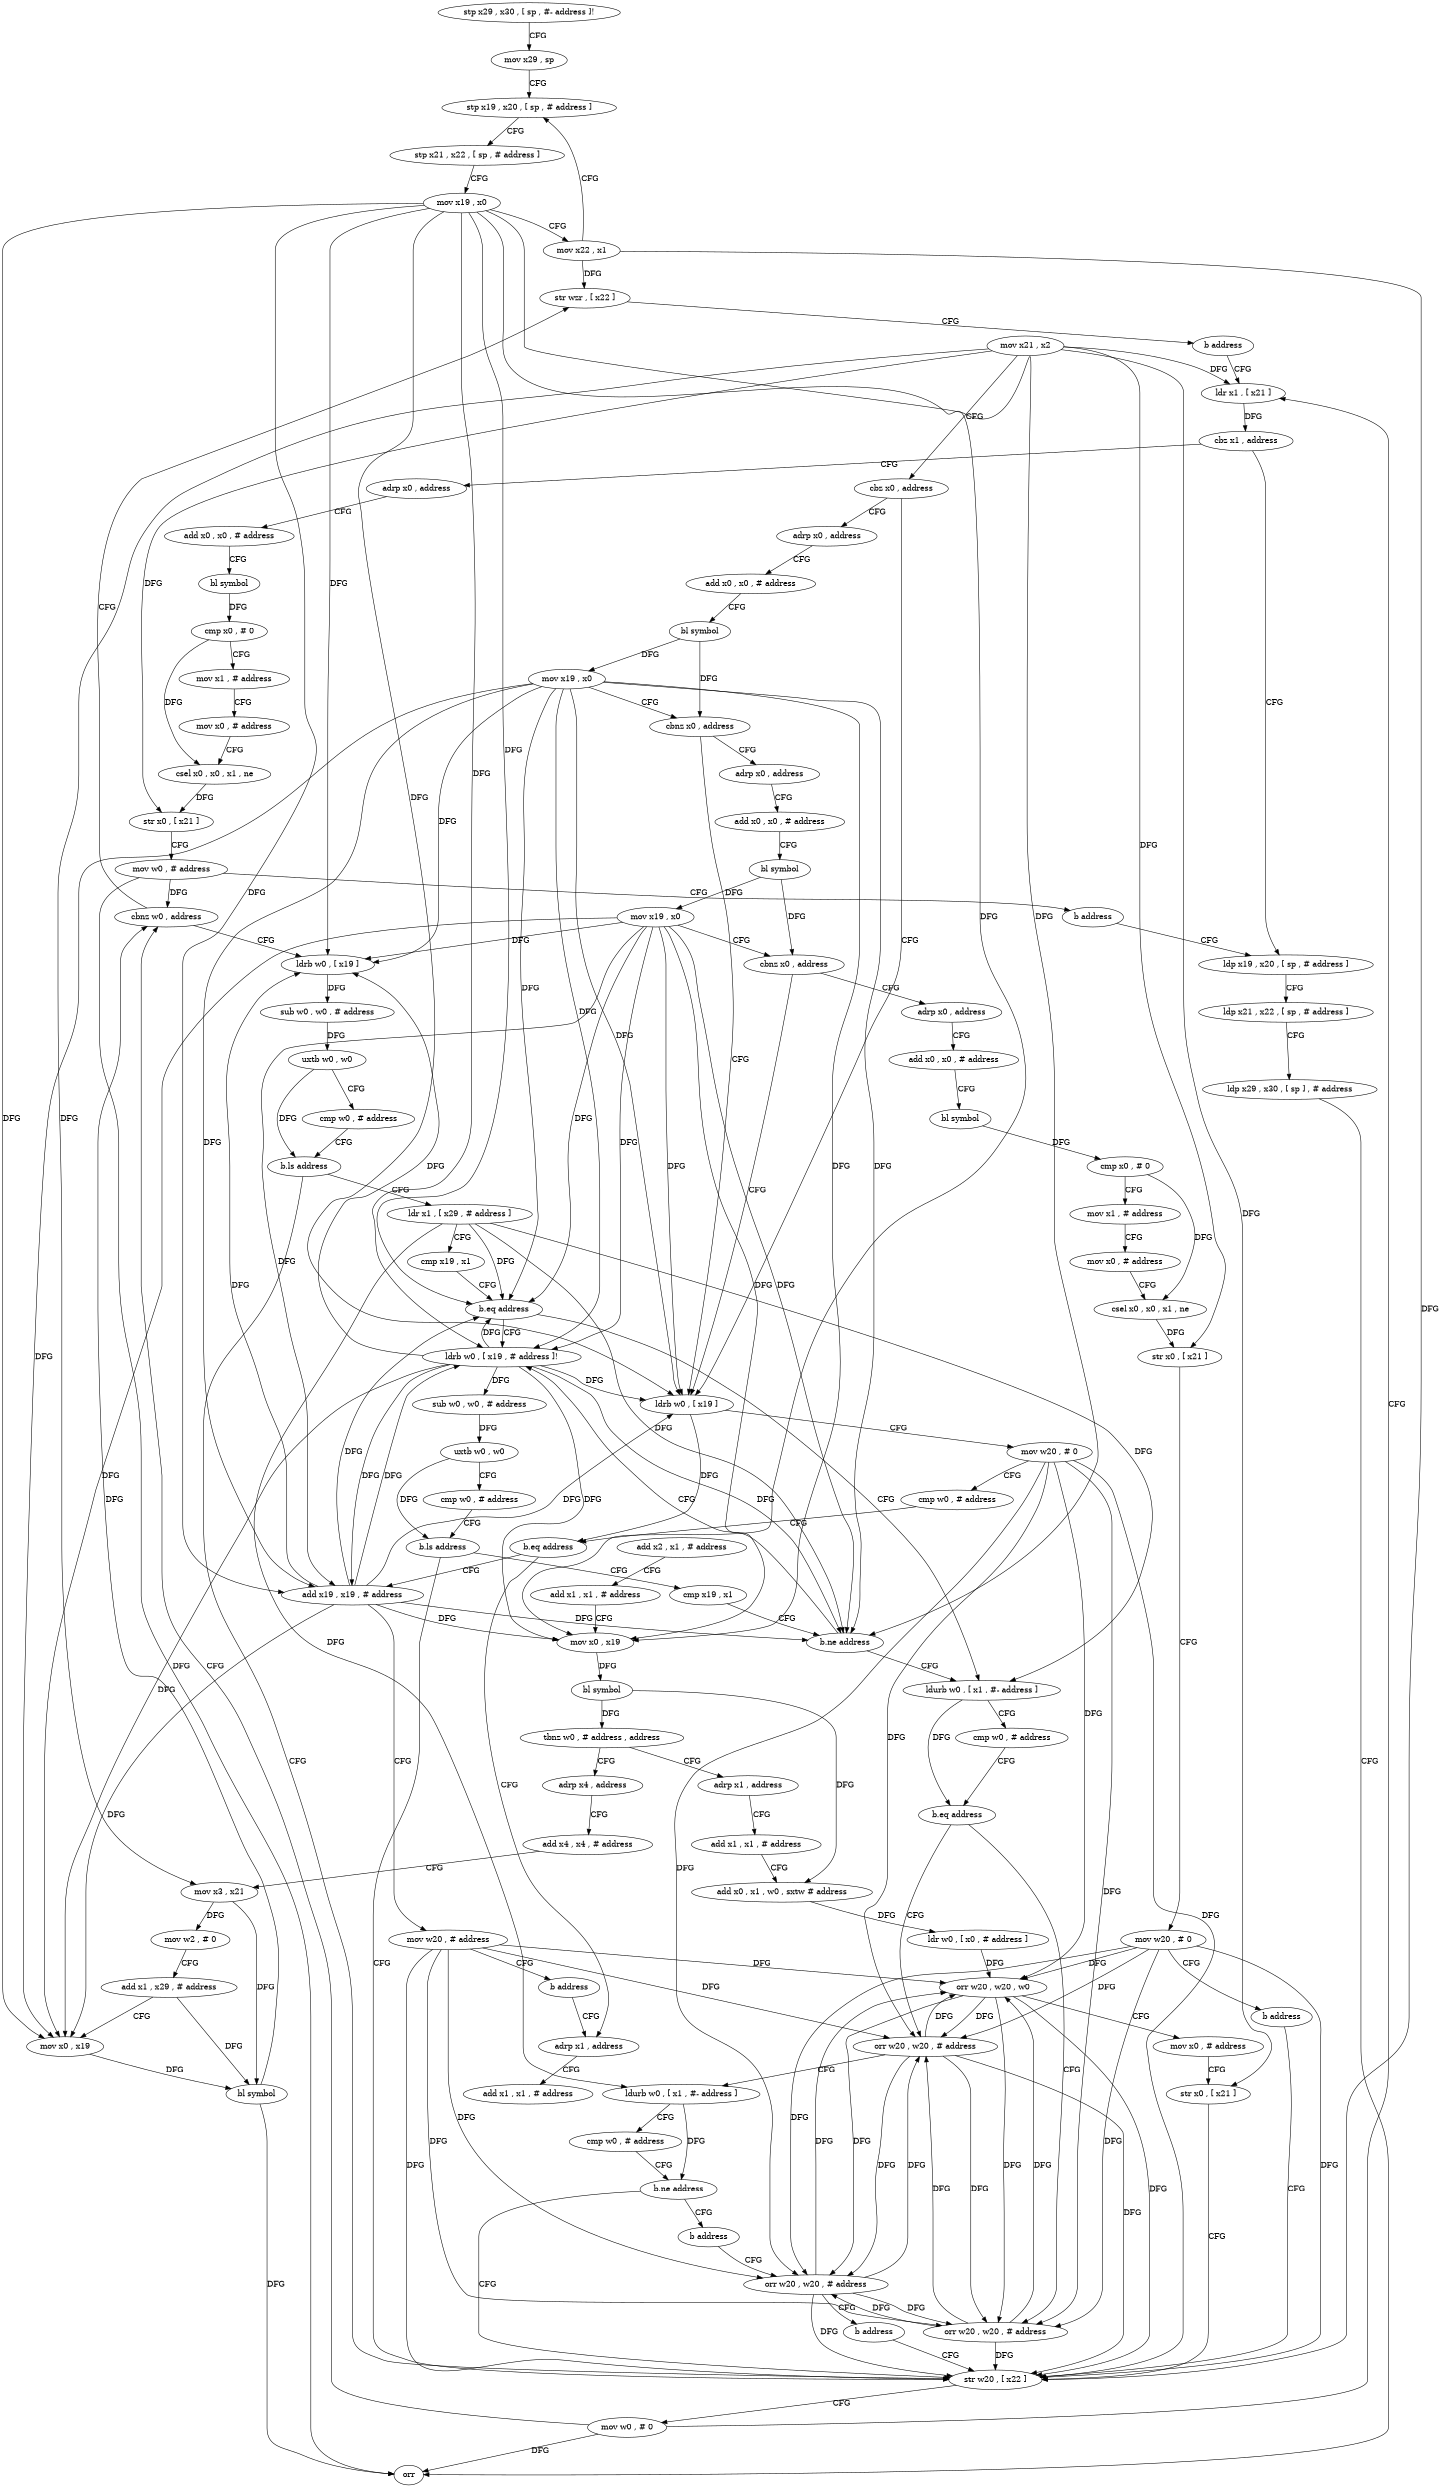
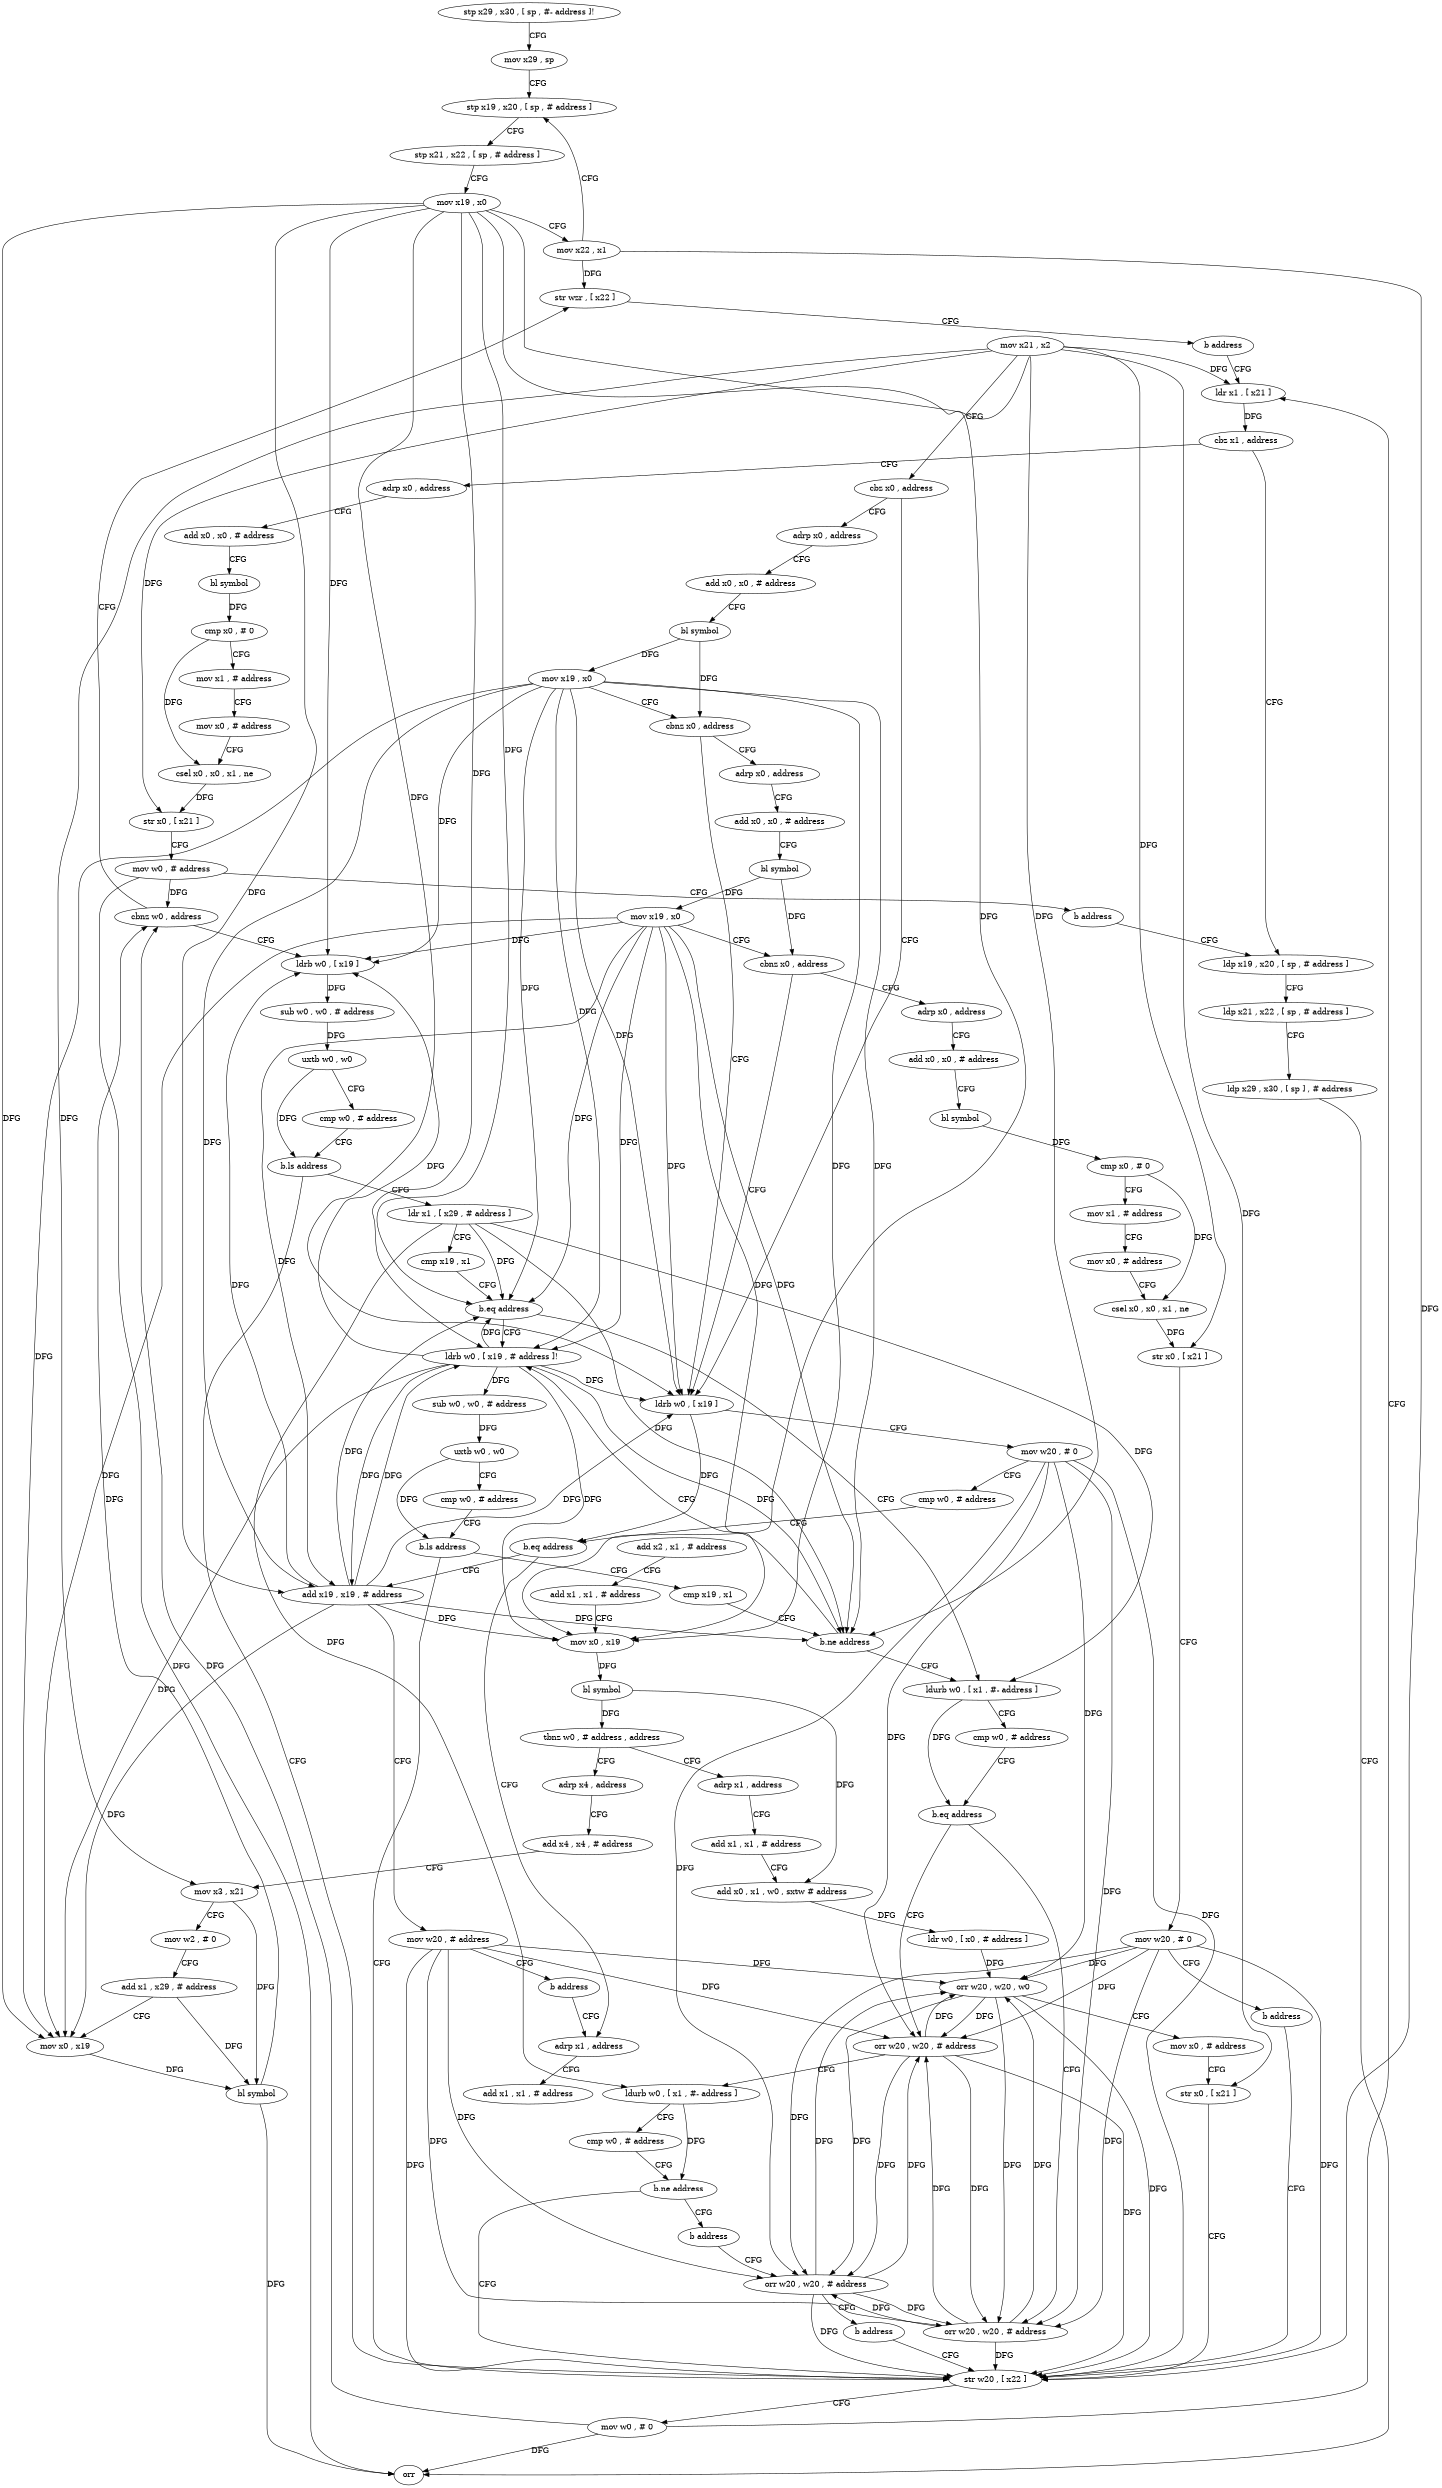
edge "mov w0 , # 0" -> "cbnz w0 , address": label "CFG" -> "DFG"
edge "mov x3 , x21" -> "mov w2 , # 0": label "DFG" -> "CFG"
